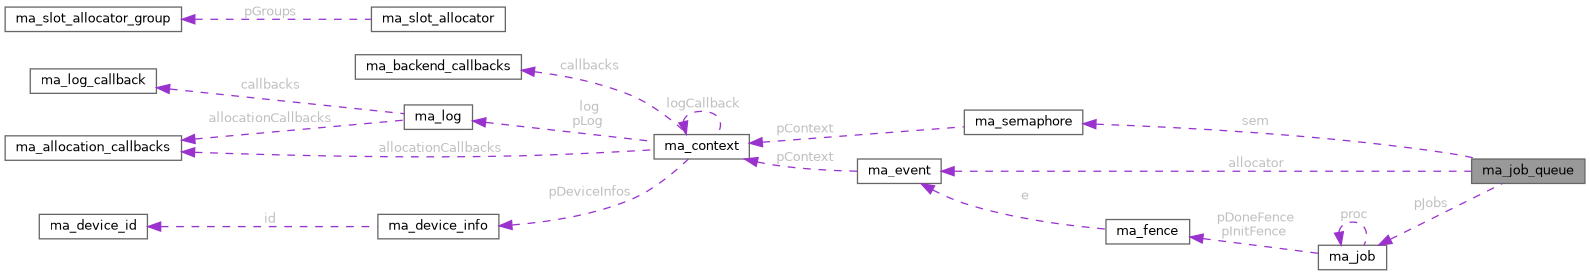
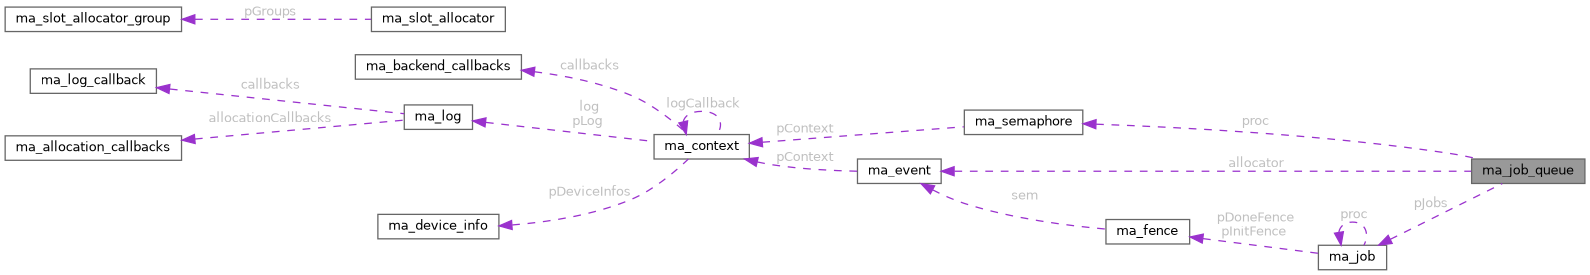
edge "ma_job_queue" -> "ma_semaphore": label " sem" -> " proc"
edge "ma_context" -> "ma_allocation_callbacks": removed, label "allocationCallbacks"
edge "ma_fence" -> "ma_event": label " e" -> " sem"
node "ma_device_id": removed
